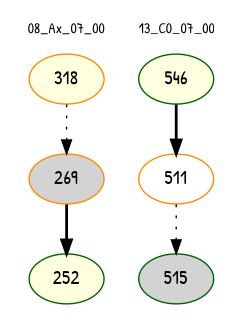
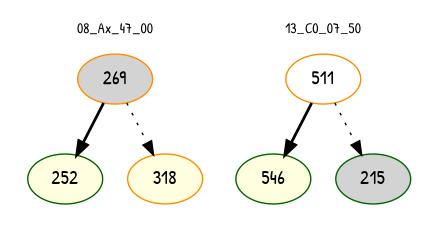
cluster "08_Ax_07_00": label "08_Ax_07_00" -> "08_Ax_47_00"
cluster "13_C0_07_00": label "13_C0_07_00" -> "13_C0_07_50"
edge "318" -> "269": reversed
edge "546" -> "511": reversed
node "515": label "515" -> "215"
